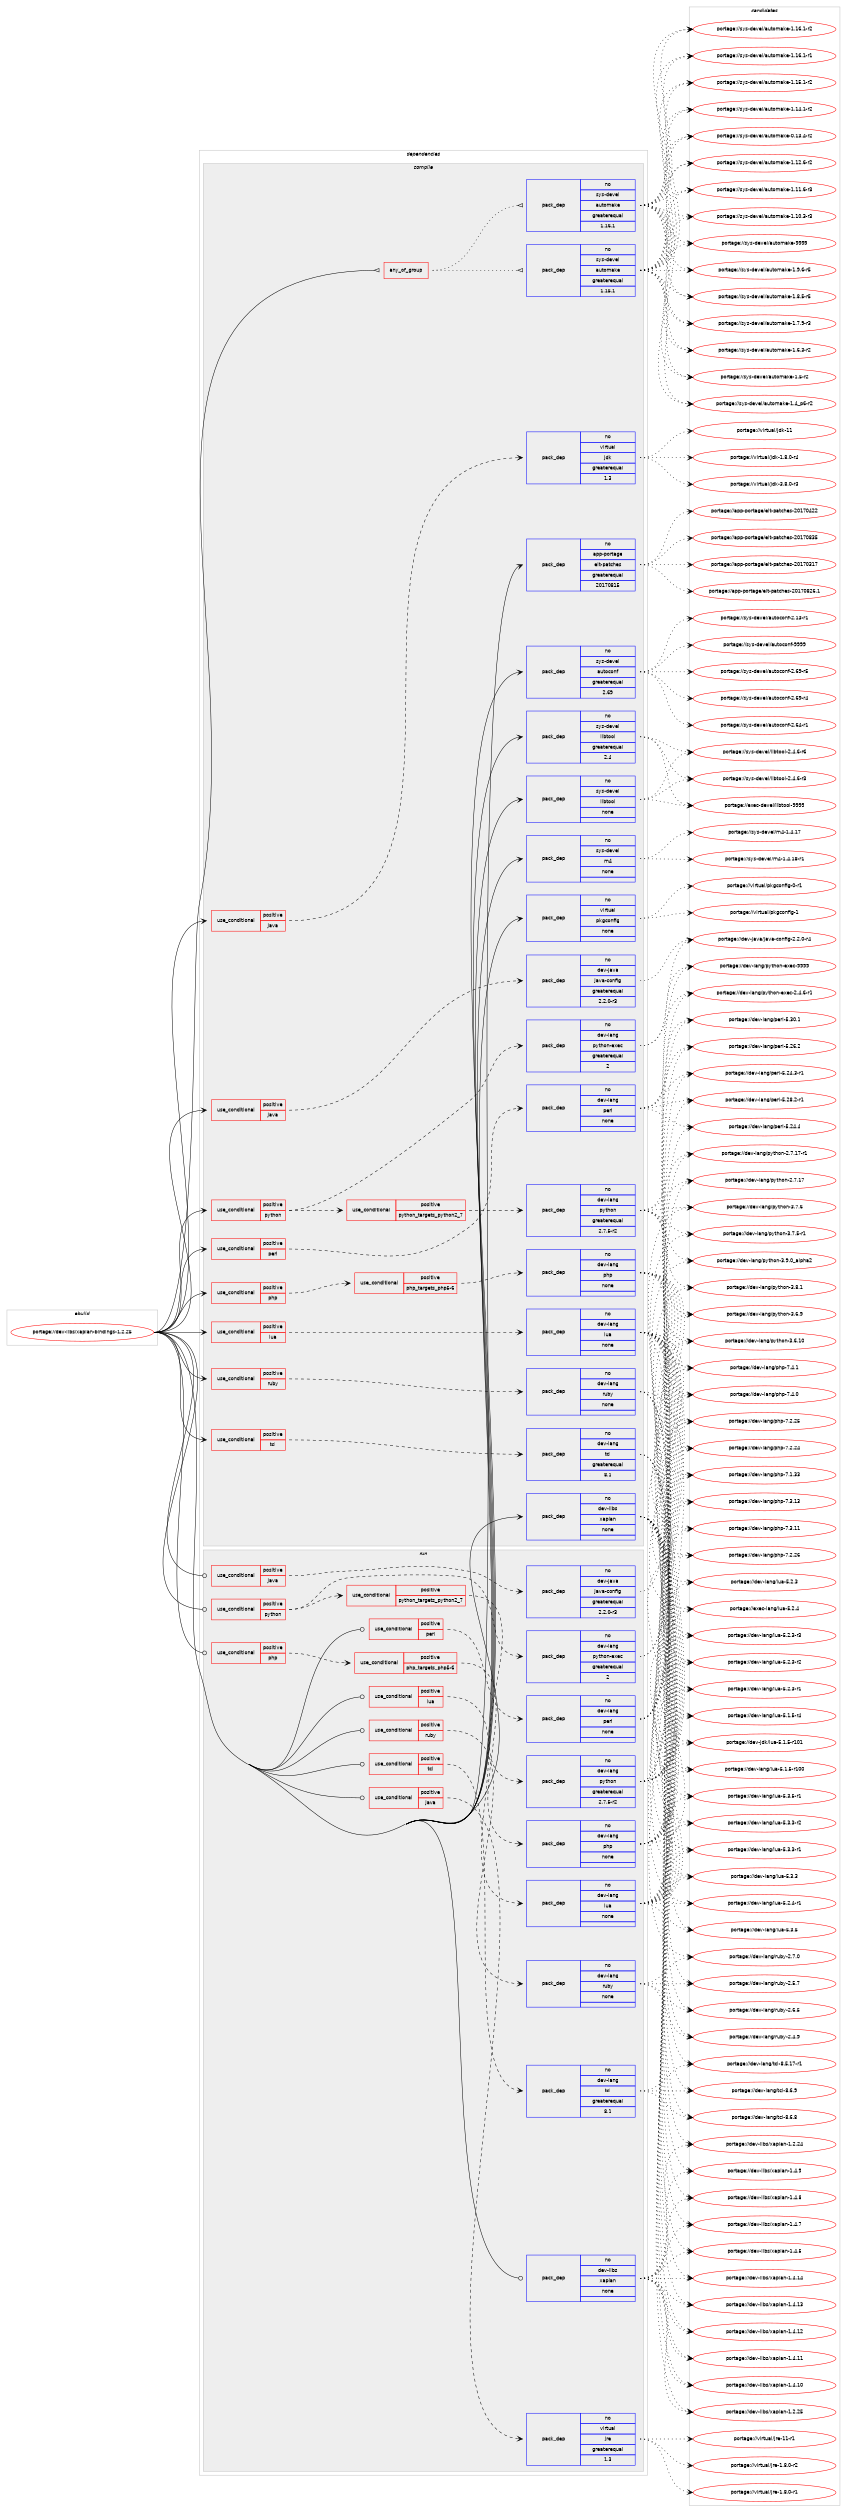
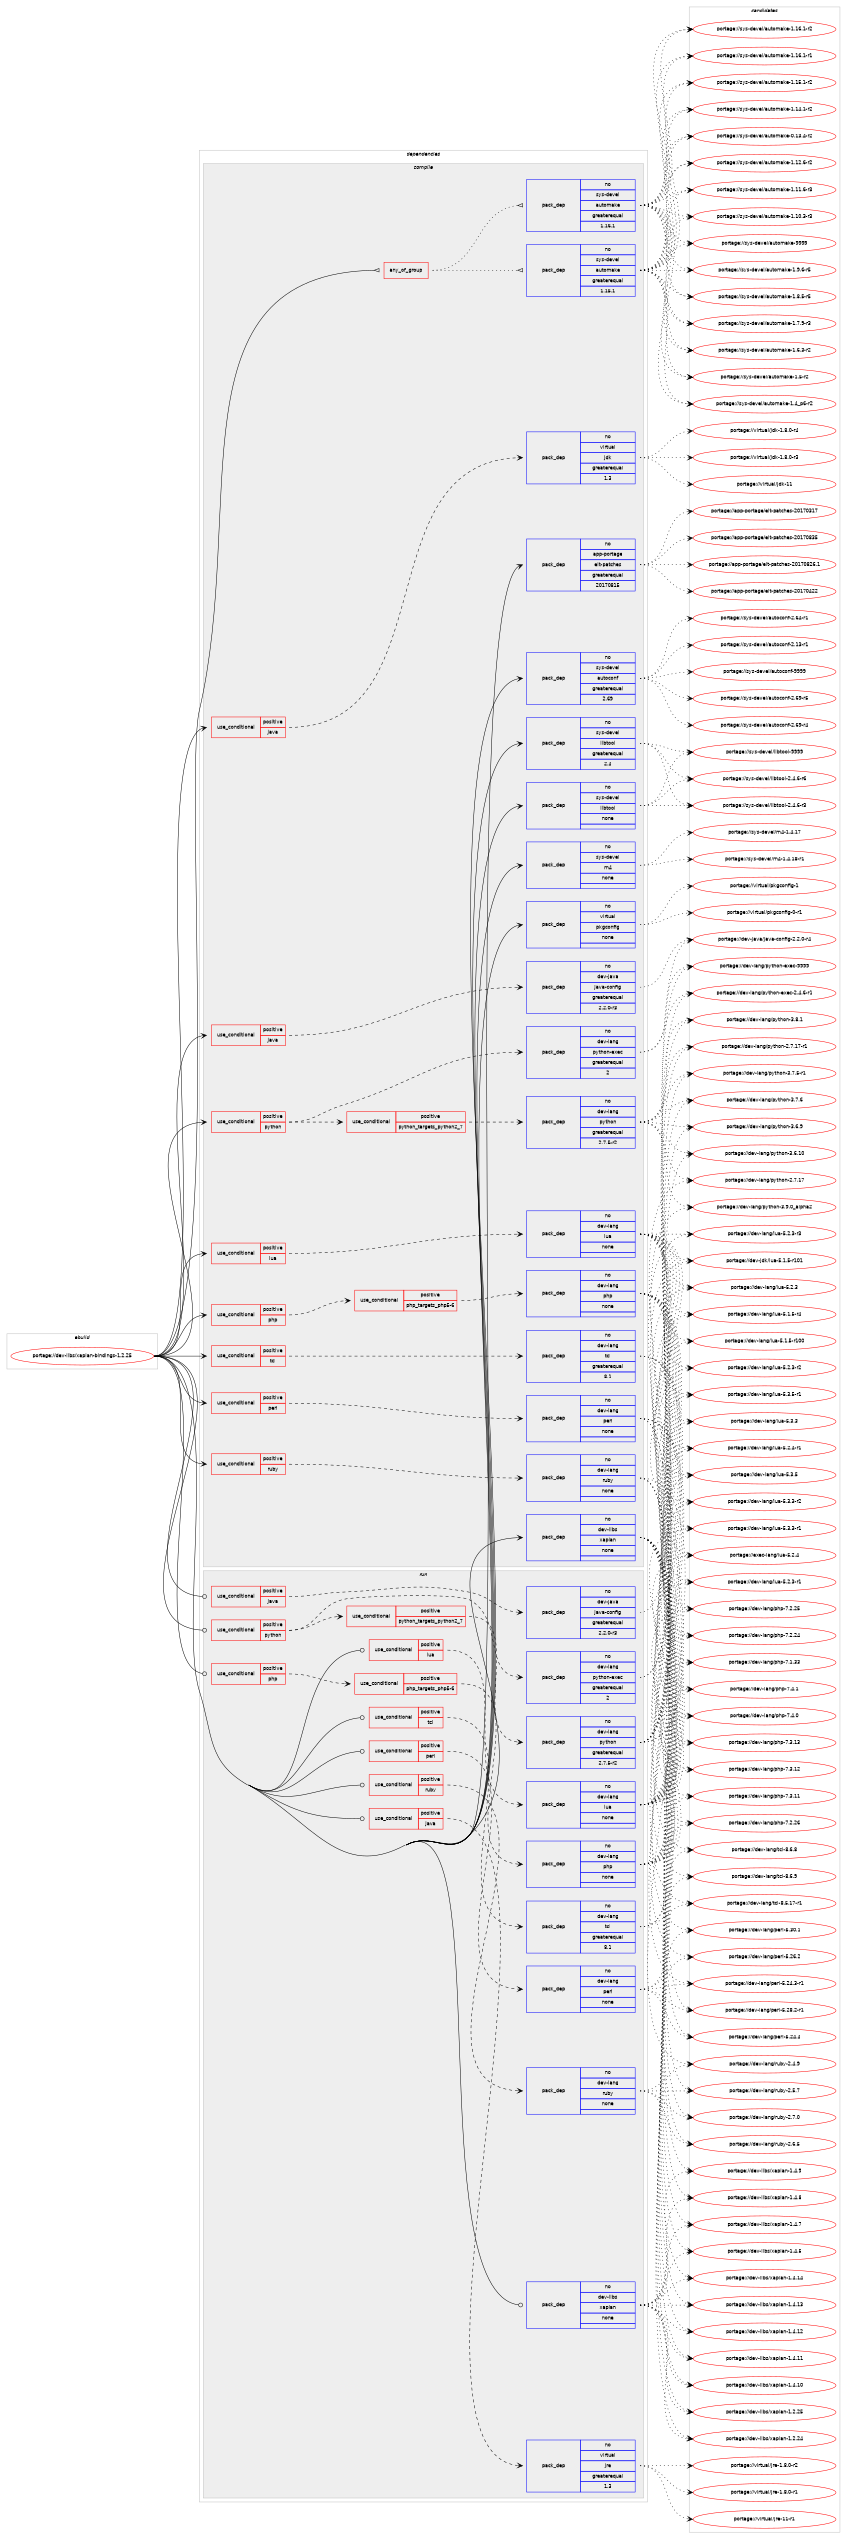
node "portage://virtual/jdk-3.8.0-r3": label "portage://virtual/jdk-3.8.0-r3" -> "portage://virtual/jdk-1.8.0-r3"
node "portage://exec-devel/libtool-9999": label "portage://exec-devel/libtool-9999" -> "portage://sys-devel/libtool-9999"
node "portage://dev-lang/php-7.3.12": added
